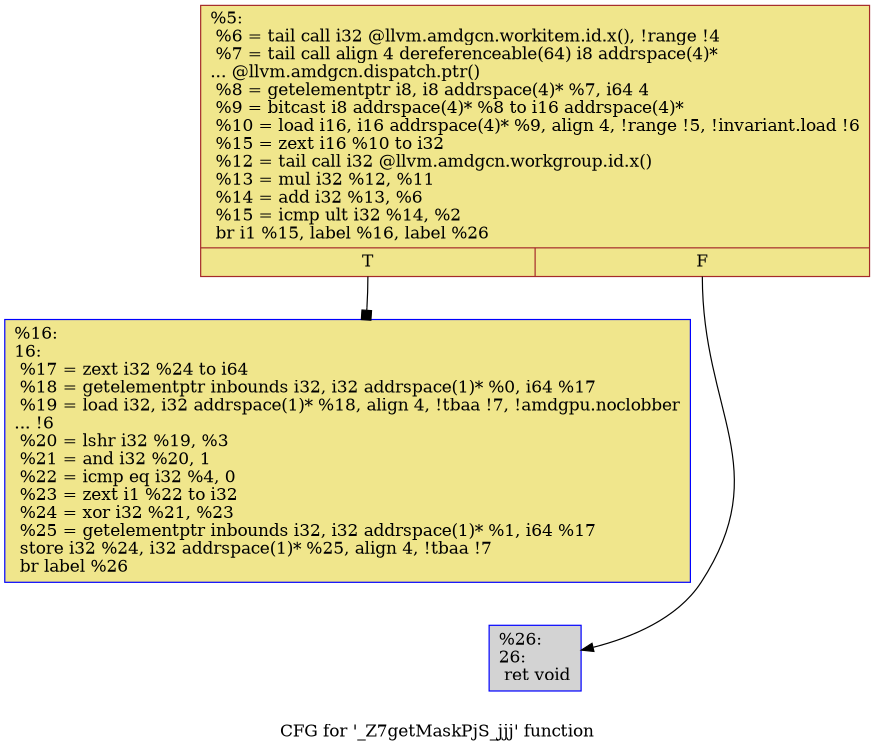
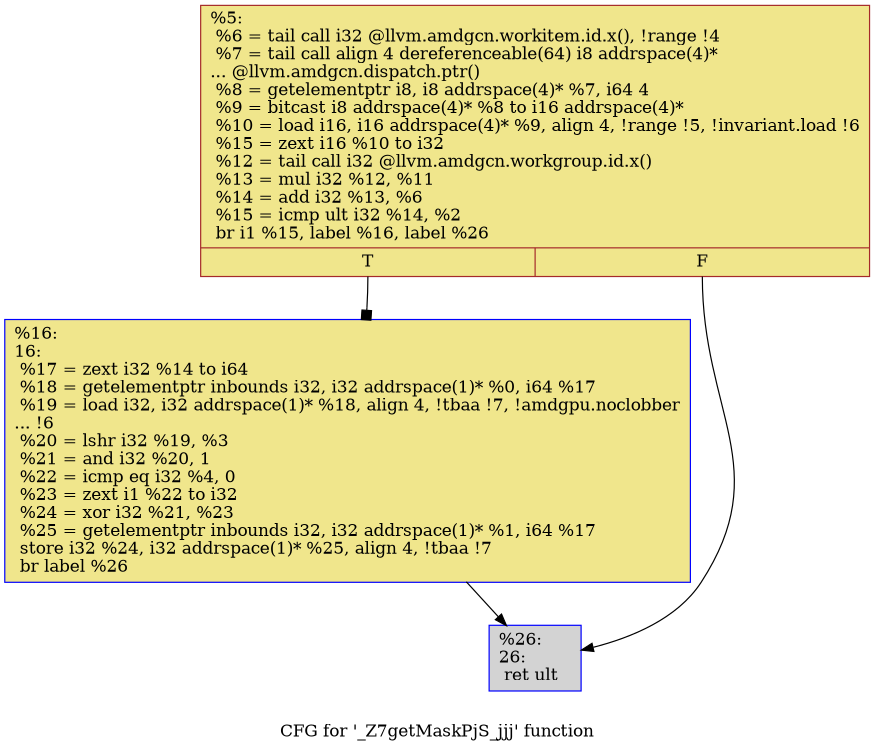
node "%16:": text "%17 = zext i32 %24 to i64" -> "%17 = zext i32 %14 to i64"
edge "%16:" -> "%26:": added
node "%26:": text "ret void" -> "ret ult"
